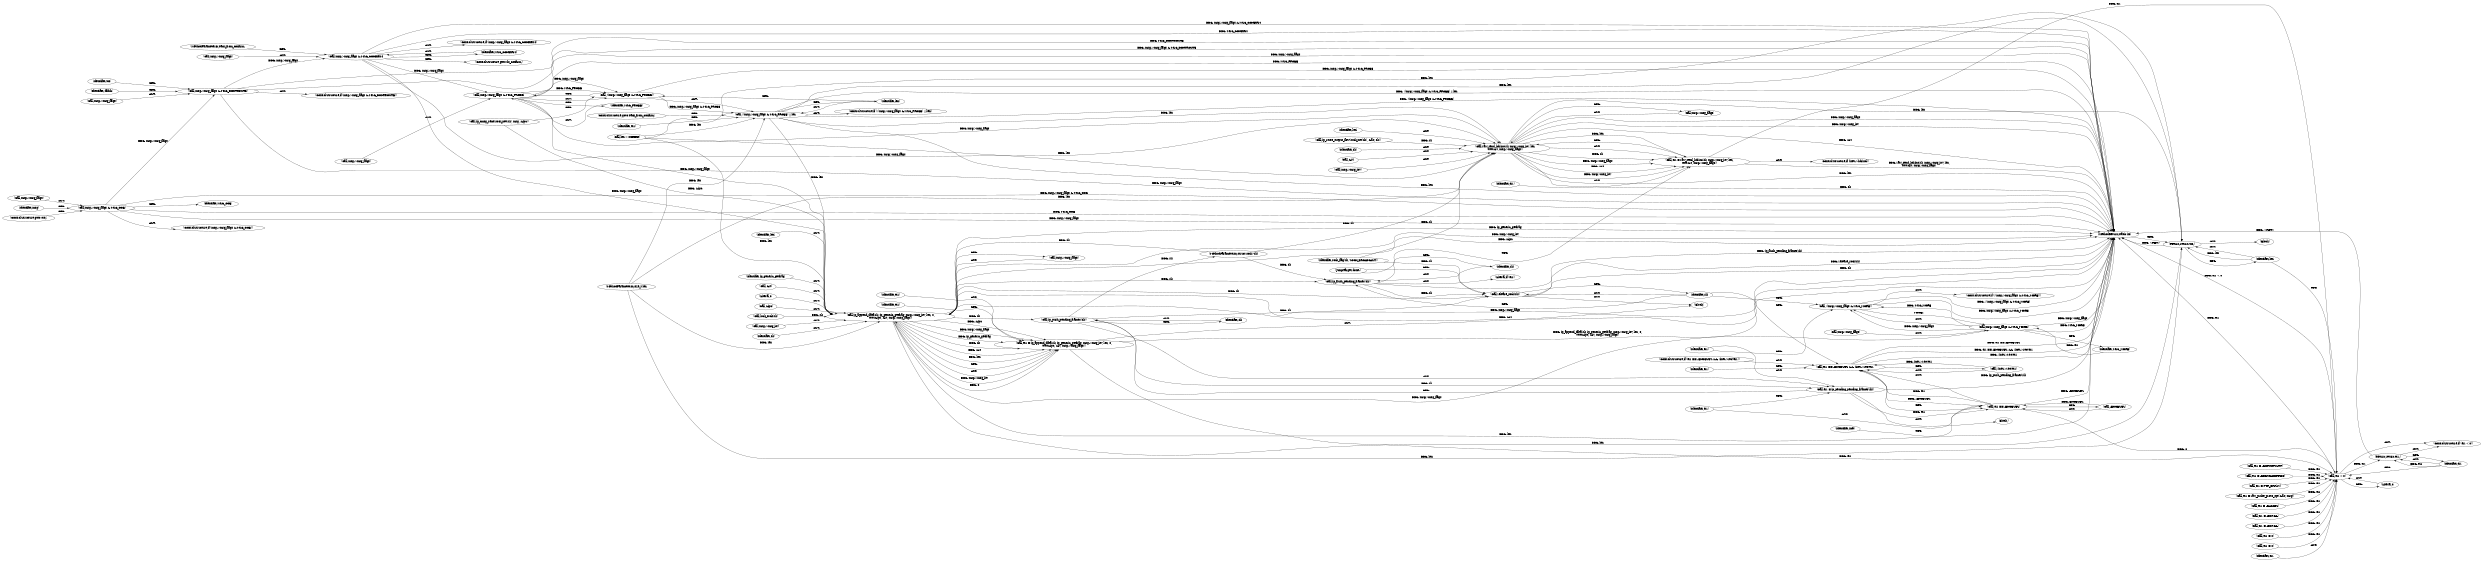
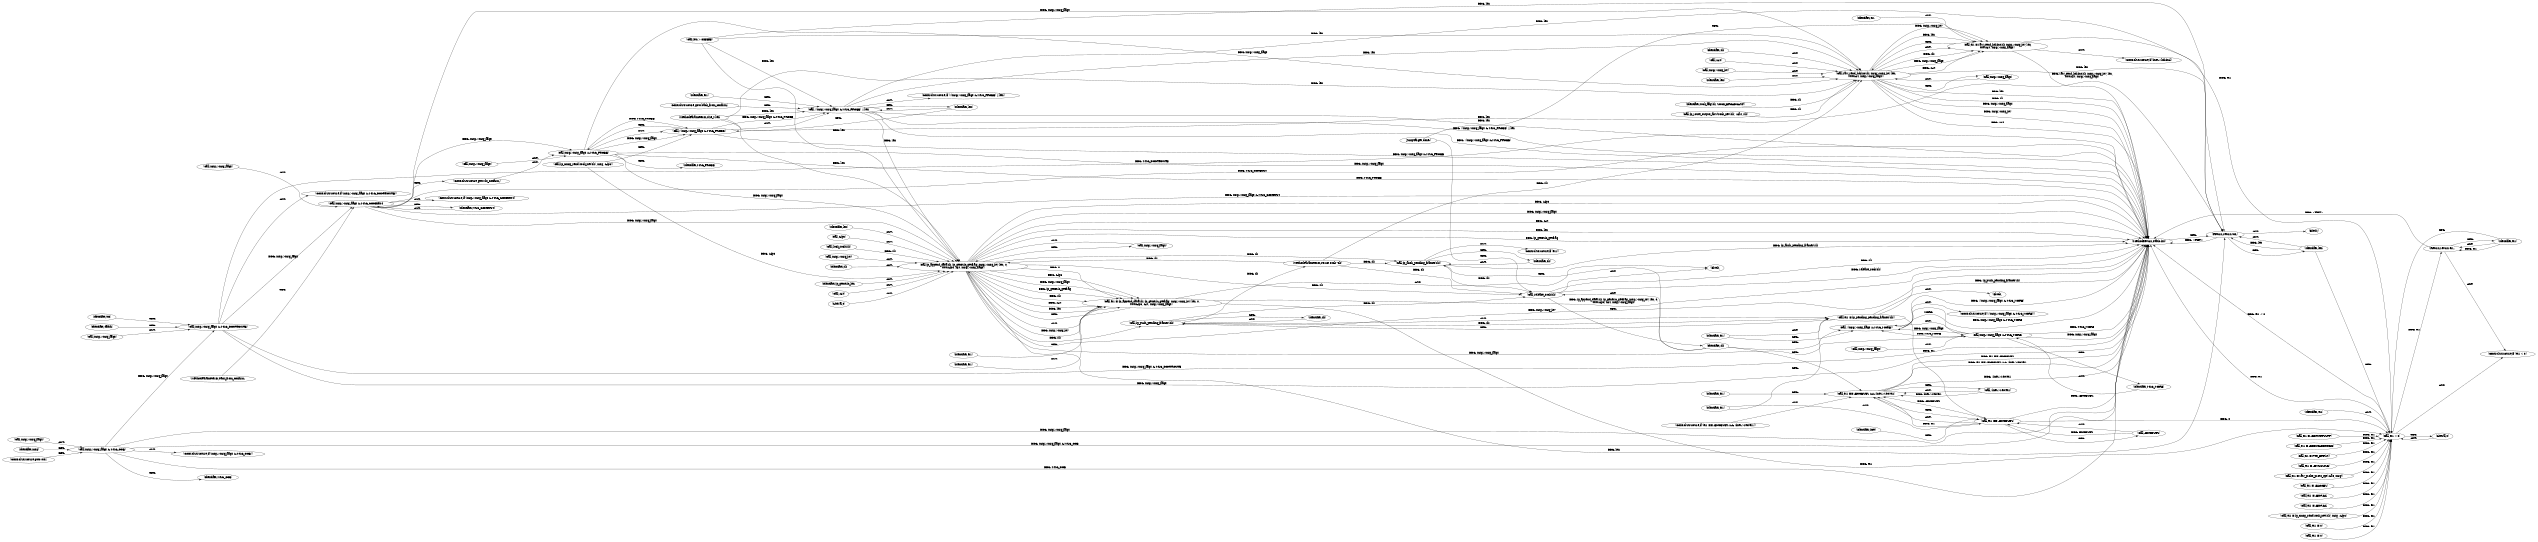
edge "(Identifier,MSG_PROBE)" -> "(Call,msg->msg_flags & MSG_PROBE)": now "(ControlStructure,goto do_confirm;)" -> "(Call,msg->msg_flags & MSG_PROBE)"
edge "(Identifier,sock_flag(sk, SOCK_BROADCAST))" -> "(Call,release_sock(sk))": now "(MethodParameterIn,struct sock *sk)" -> "(Call,release_sock(sk))"
node "(Identifier,ip_generic_getfrag)": label "(Identifier,ip_generic_getfrag)" -> "(Identifier,ip_generic_len)"
node "(Literal,if (err))": label "(Literal,if (err))" -> "(ControlStructure,if (err))"
edge "(Identifier,MSG_MORE)" -> "(Call,msg->msg_flags & MSG_MORE)": label "DDG: err" -> "AST: "
node "(Call,err = -EMSGSIZE)": added
node "(Call,err = ip_cmsg_send(sock_net(sk), msg, &ipc))": added
